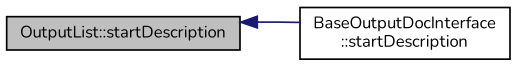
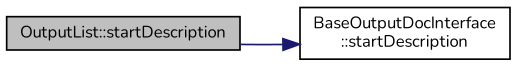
edge "BaseOutputDocInterface ::startDescription" -> "OutputList::startDescription": reversed
